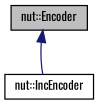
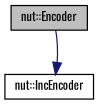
edge "nut::IncEncoder" -> "nut::Encoder": reversed
